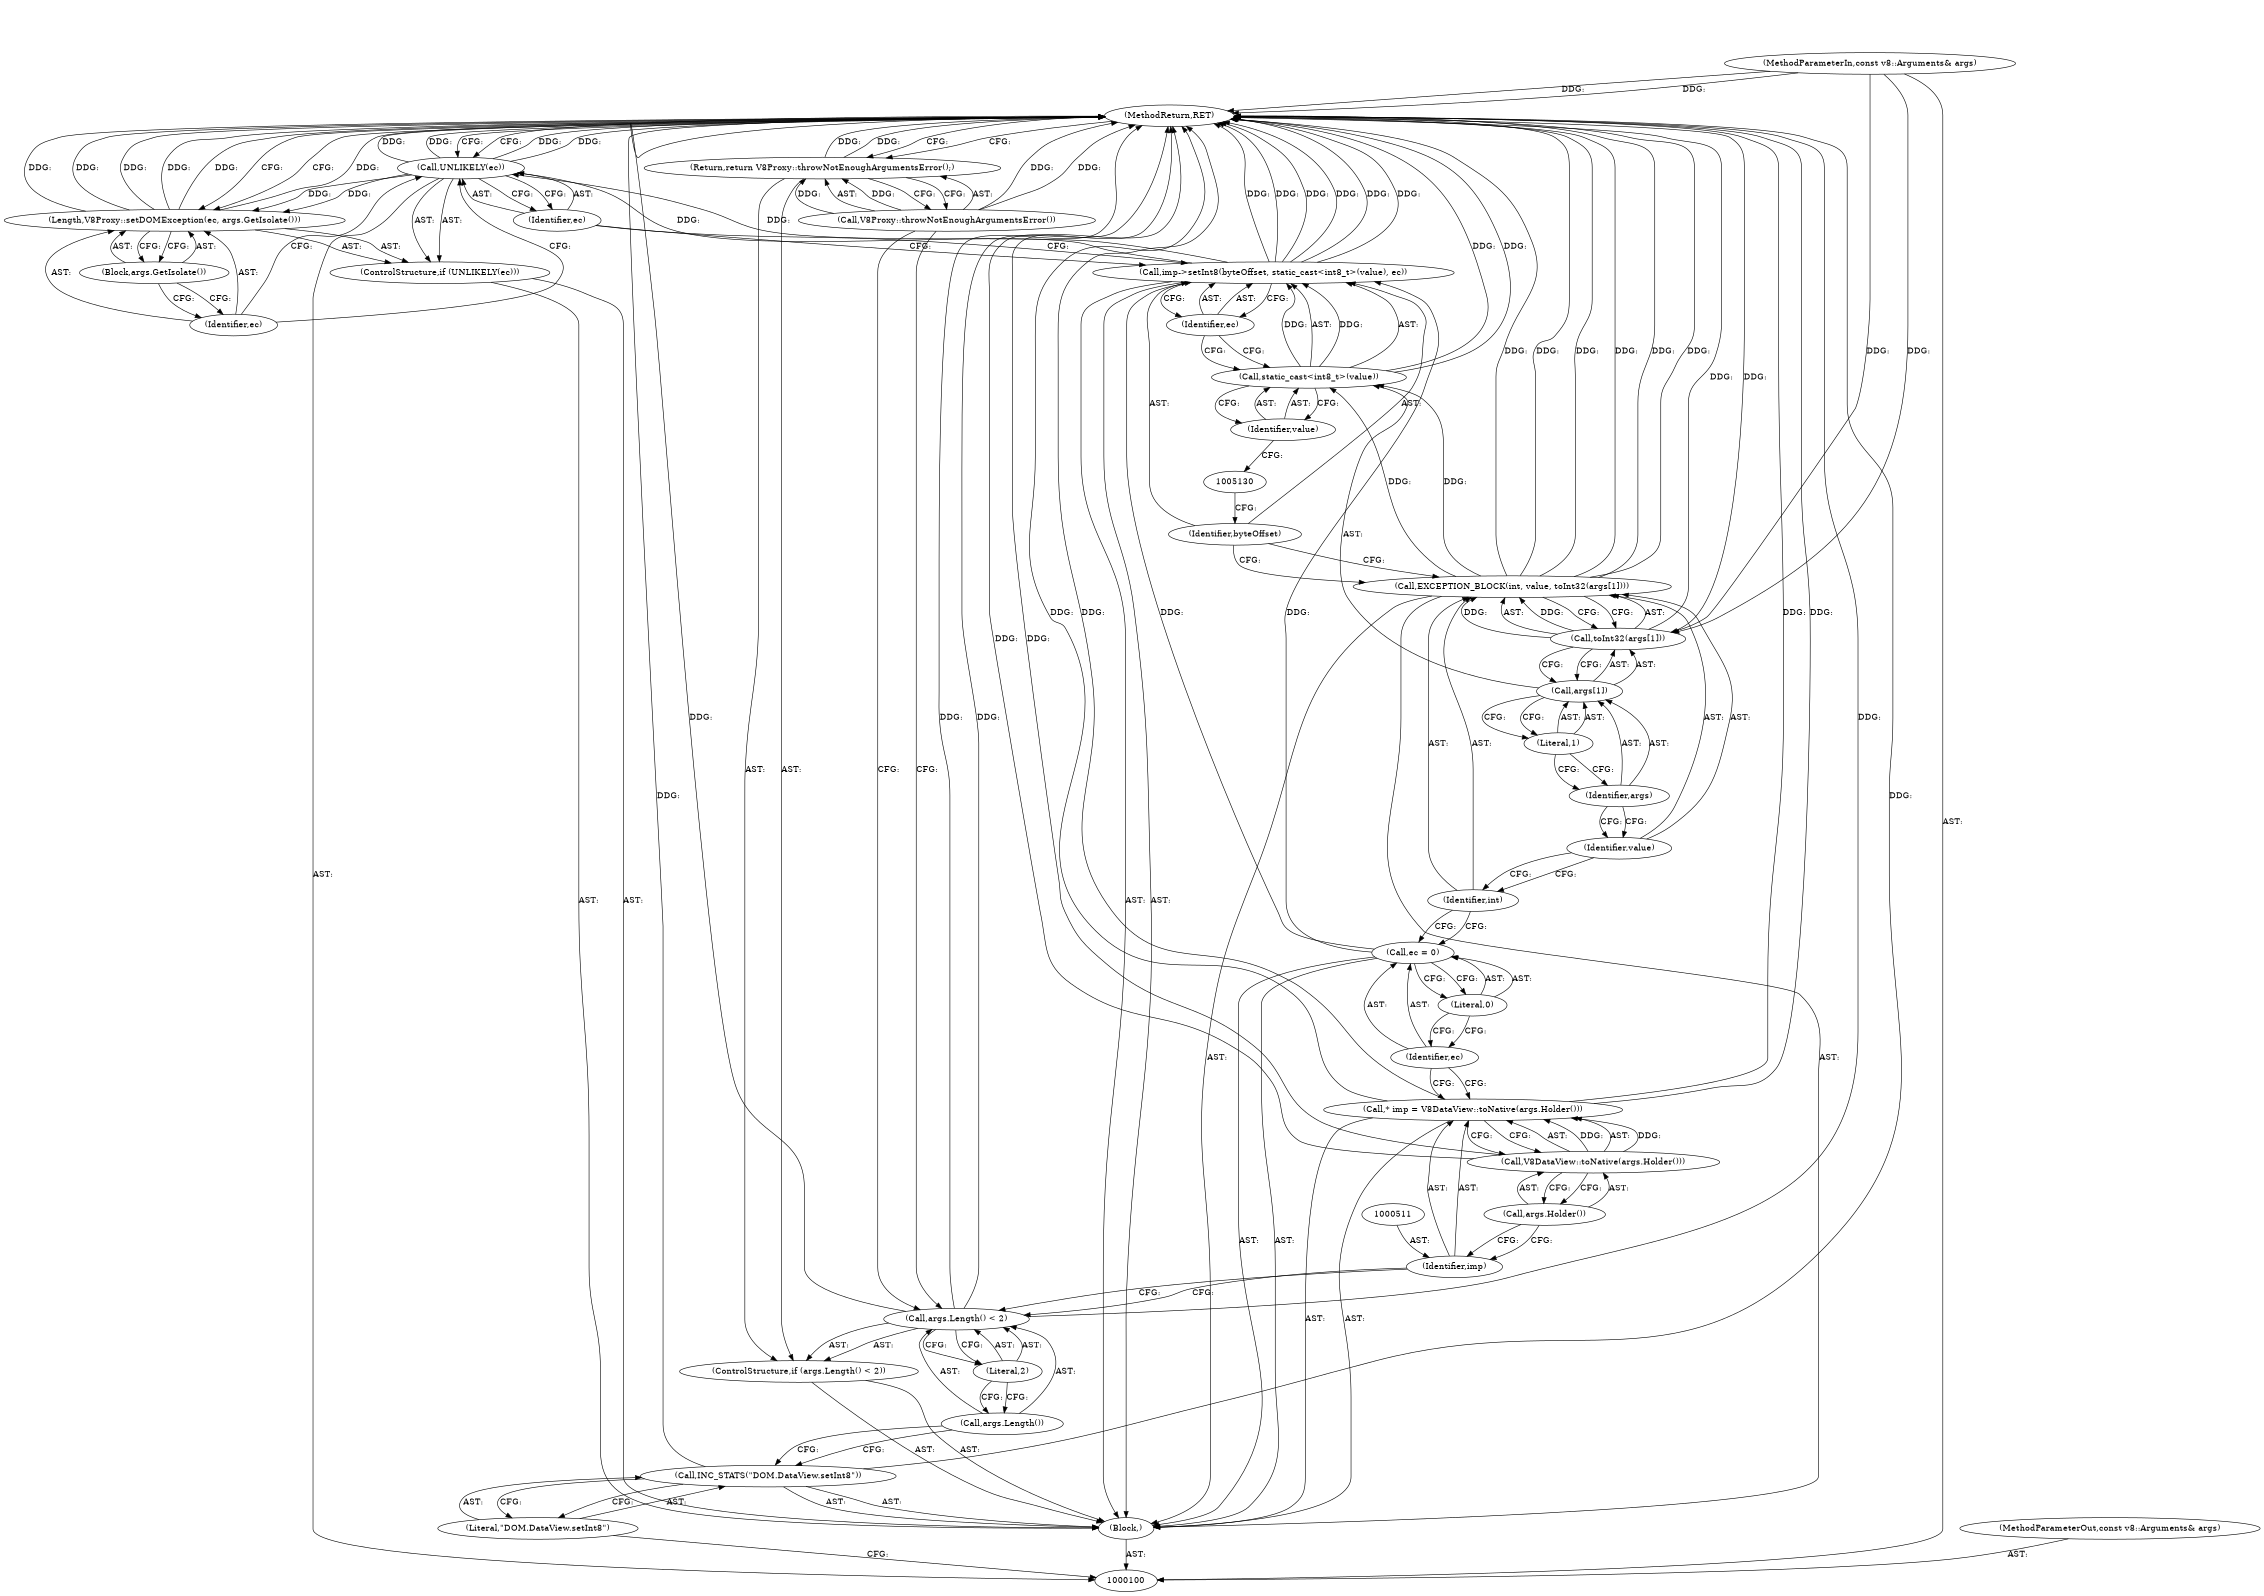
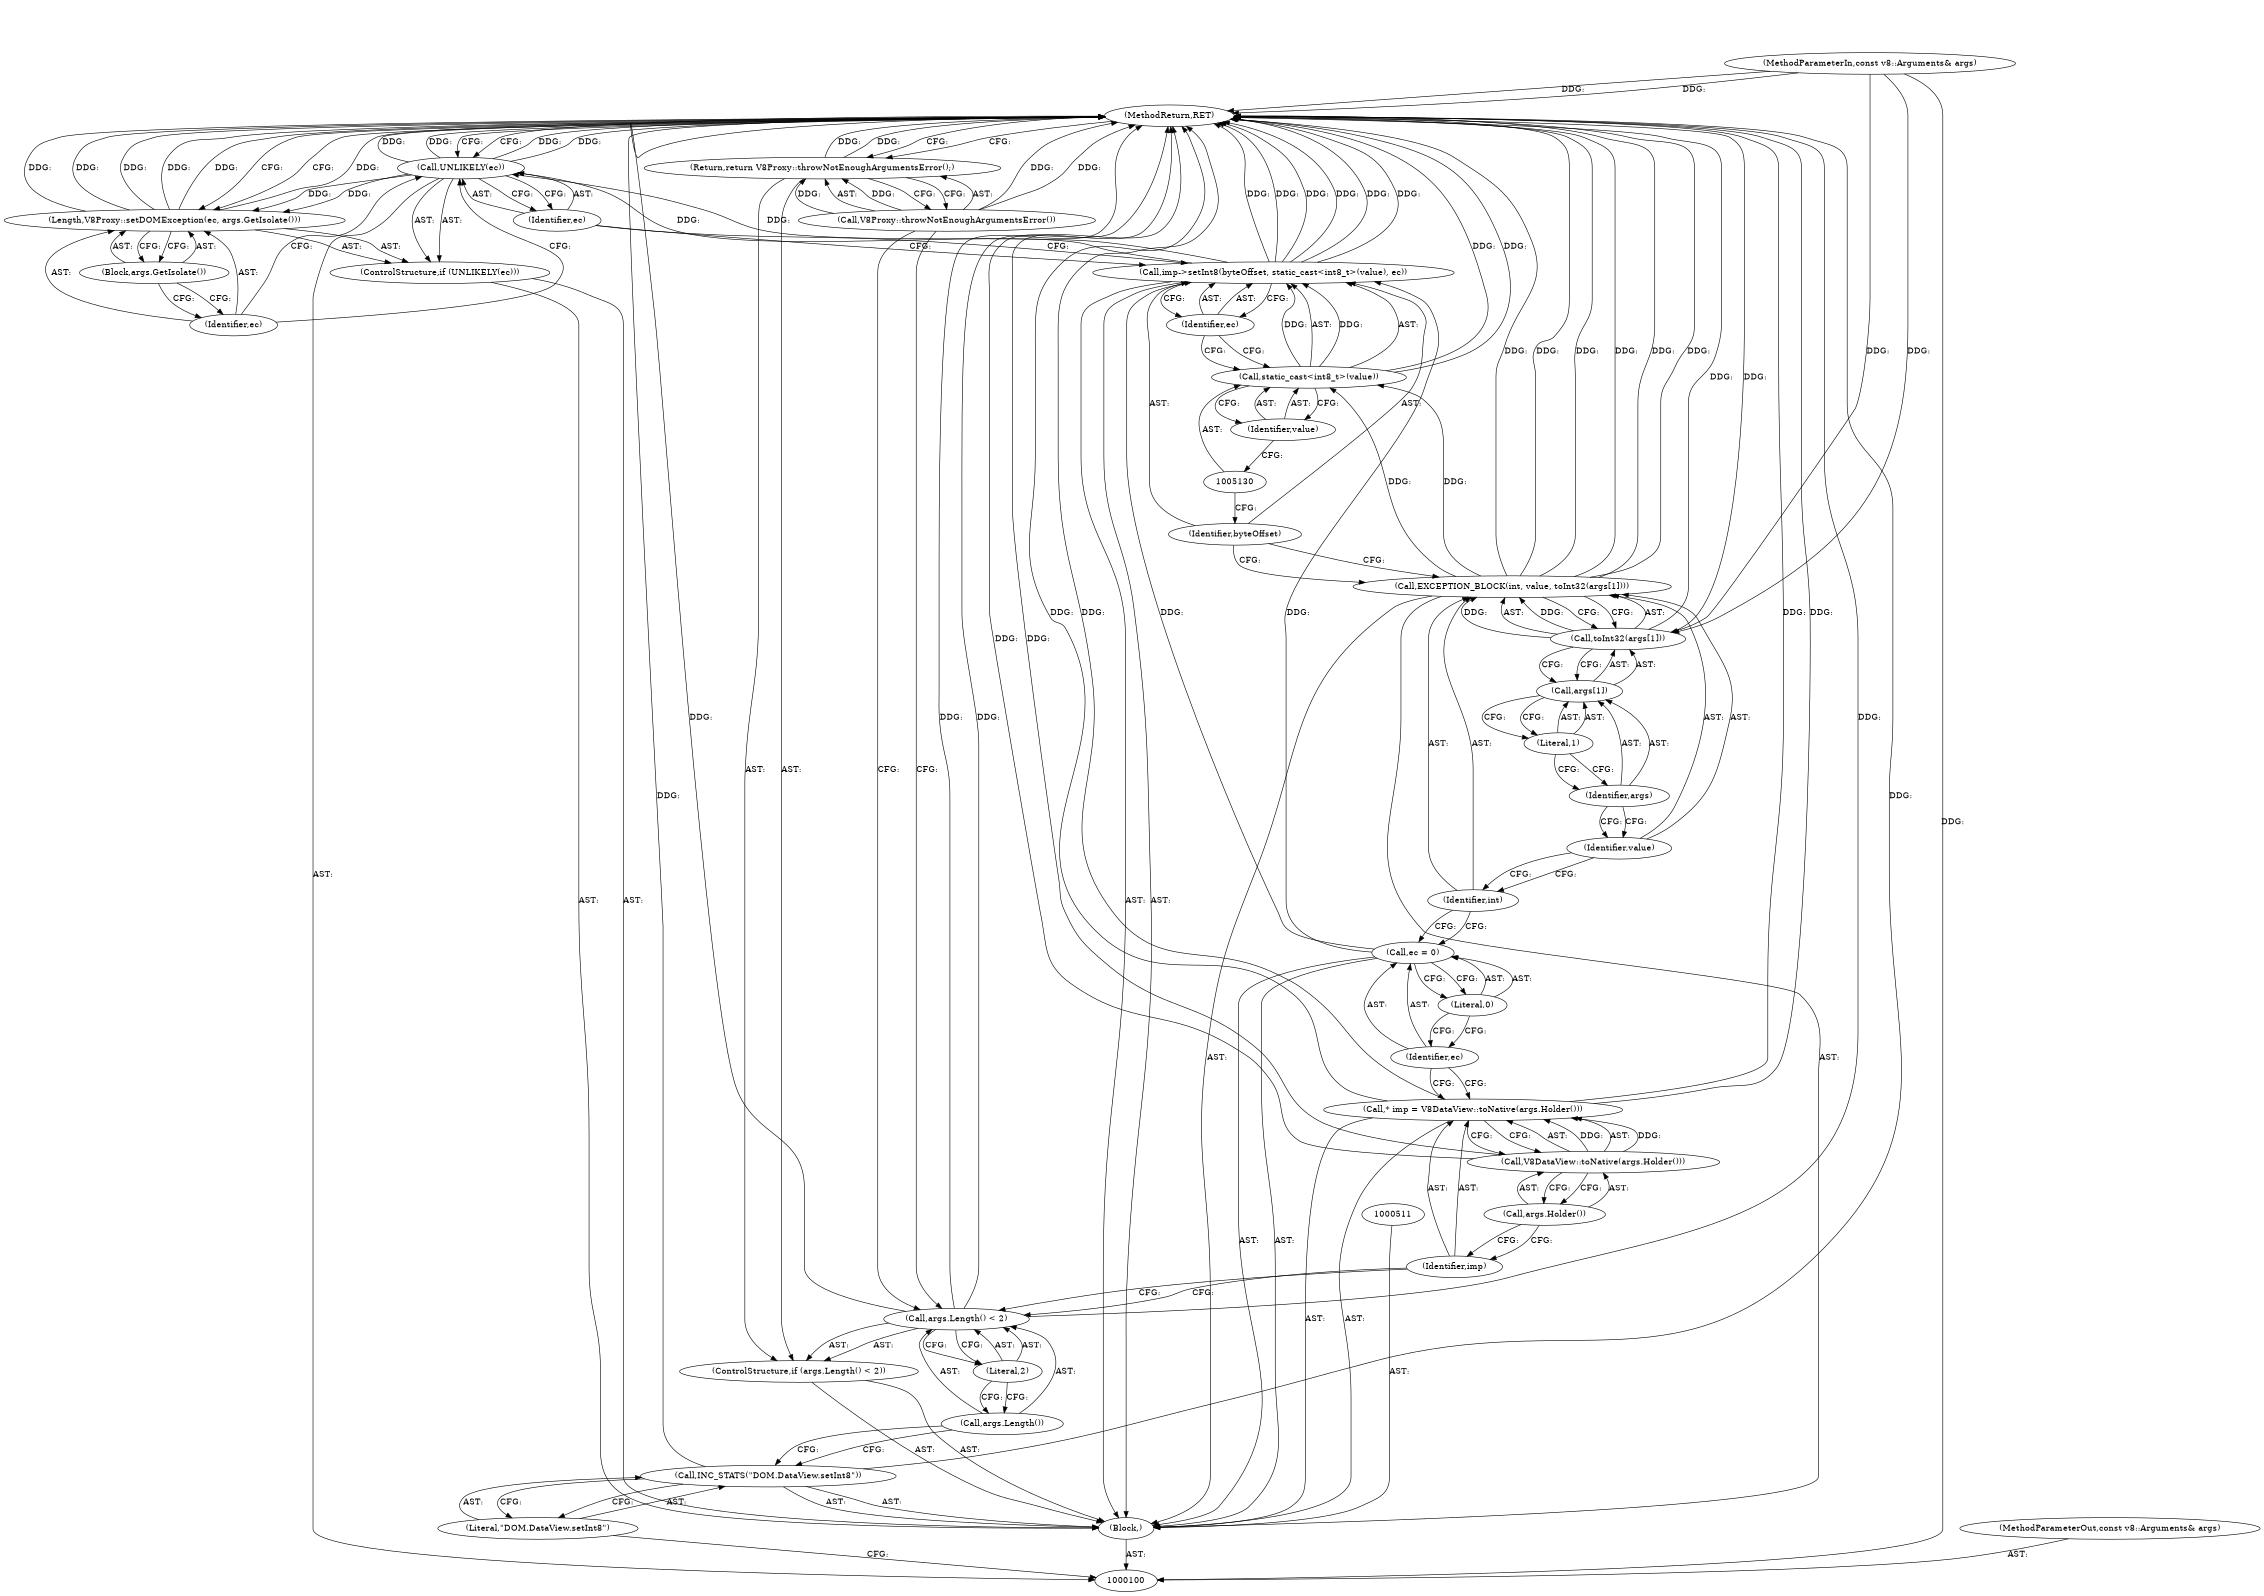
edge "(Call,args[1])" -> "(Call,static_cast<int8_t>(value))": now "1005130" -> "(Call,static_cast<int8_t>(value))"
edge "(MethodParameterIn,const v8::Arguments& args)" -> "1000100": label "AST: " -> "DDG: "
edge "1000511" -> "(Identifier,imp)": now "1000511" -> "(Block,)"
